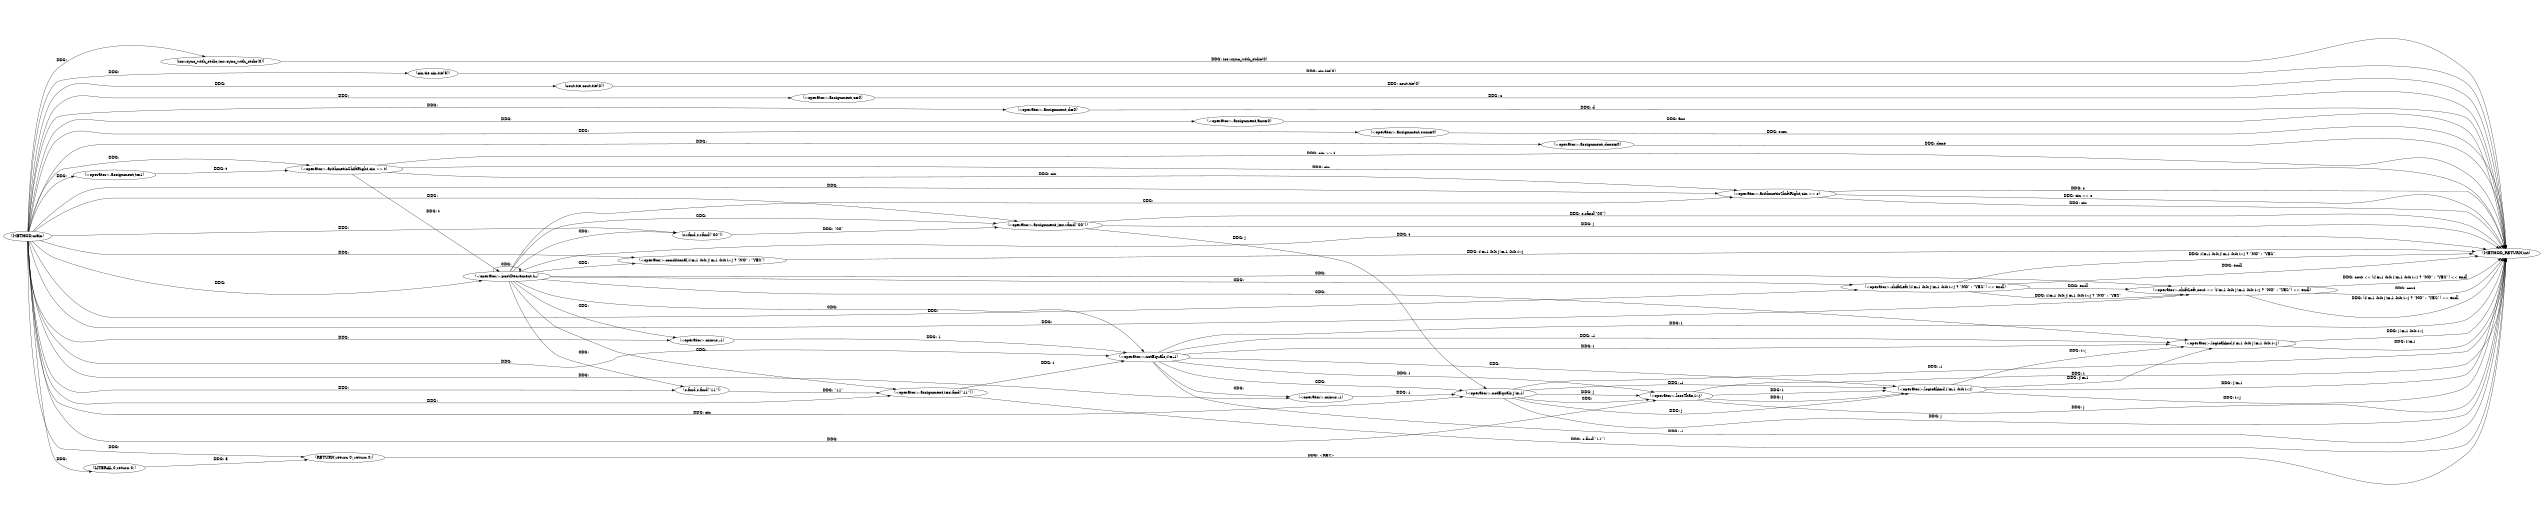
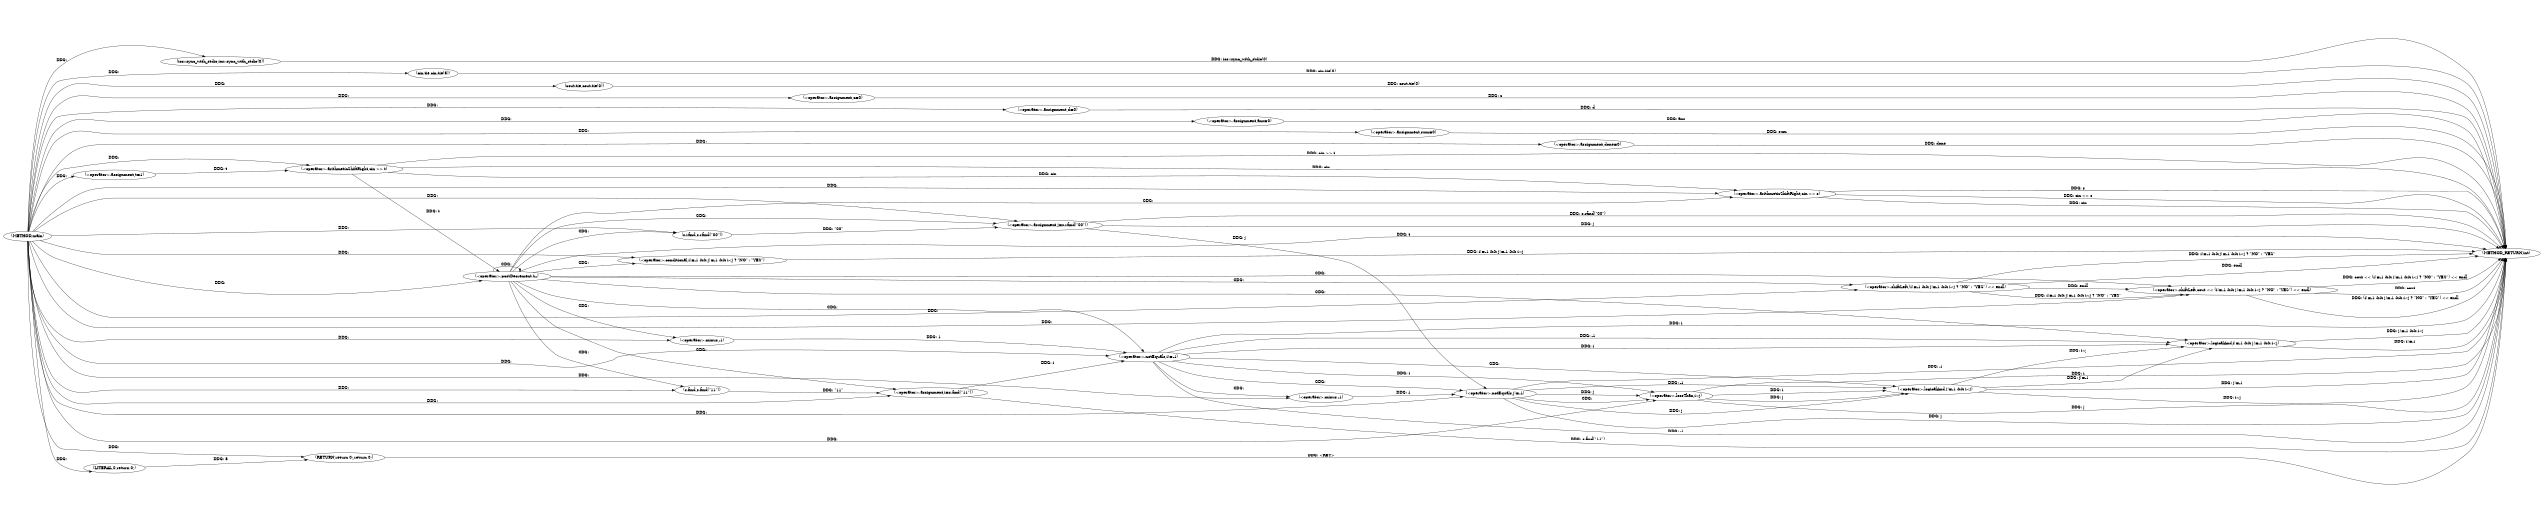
edge "(METHOD,main)" -> "(<operator>.notEquals,j!=-1)": label "DDG: cin" -> "DDG: "
